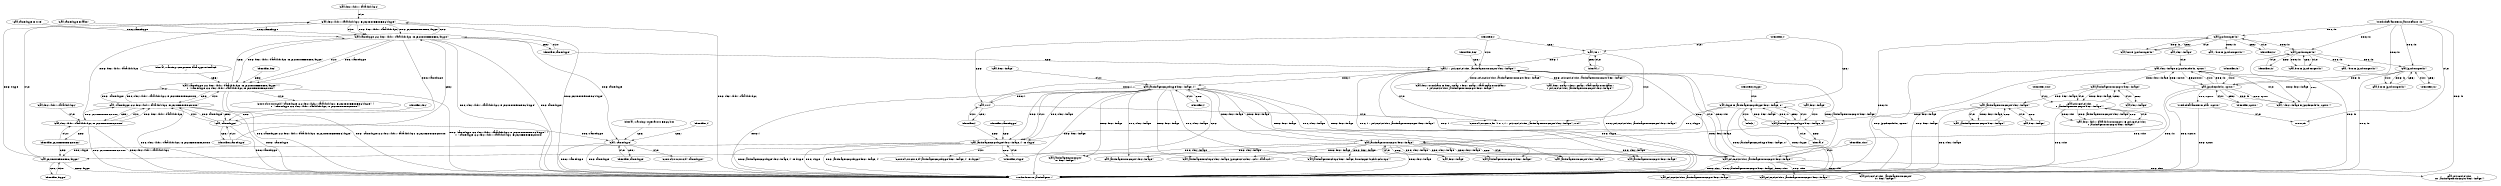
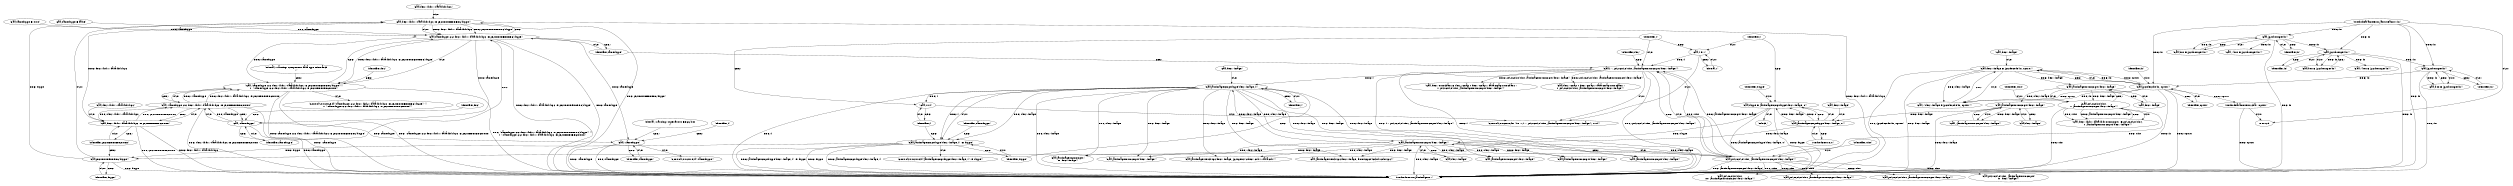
edge "(Call,++i)" -> "(Call,i < JAS_CAST(uint, jas_image_numcmpts(dec->image)))": removed, label "DDG: i"
edge "(Call,dec->image = jpc_decode(in, optstr))" -> "(Call,jpc_decode(in, optstr))": label "BPCNULL: " -> "CFG: "
edge "(Call,dtype = jas_image_cmptdtype(dec->image, 0))" -> "(Call,jas_image_cmptdtype(dec->image, i) != dtype)": removed, label "DDG: dtype"
node "(Literal,0)": label "(Literal,0)" -> "(MethodReturn,0)"
